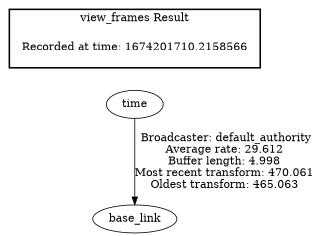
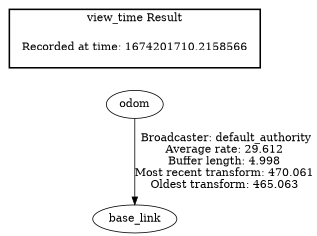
cluster "view_frames Result": label "view_frames Result" -> "view_time Result"
node "time": label "time" -> "odom"
